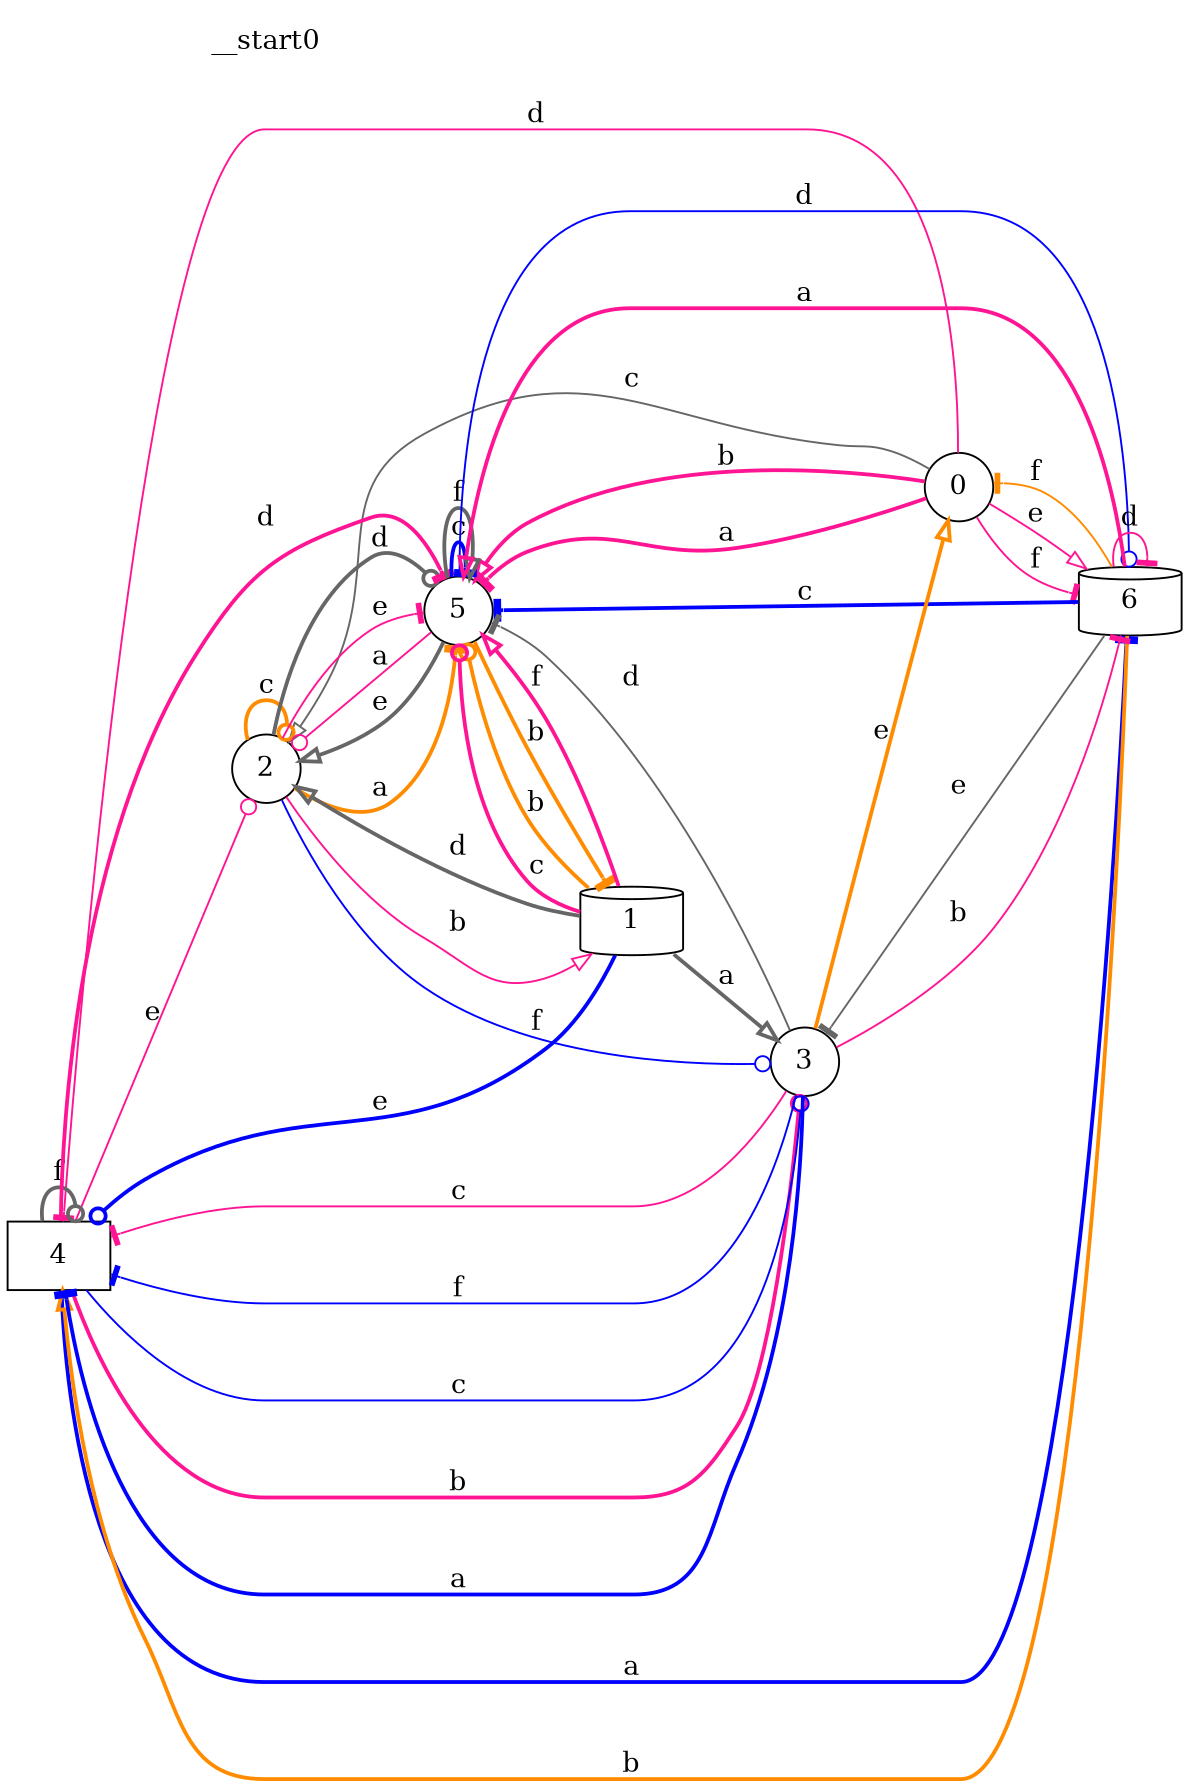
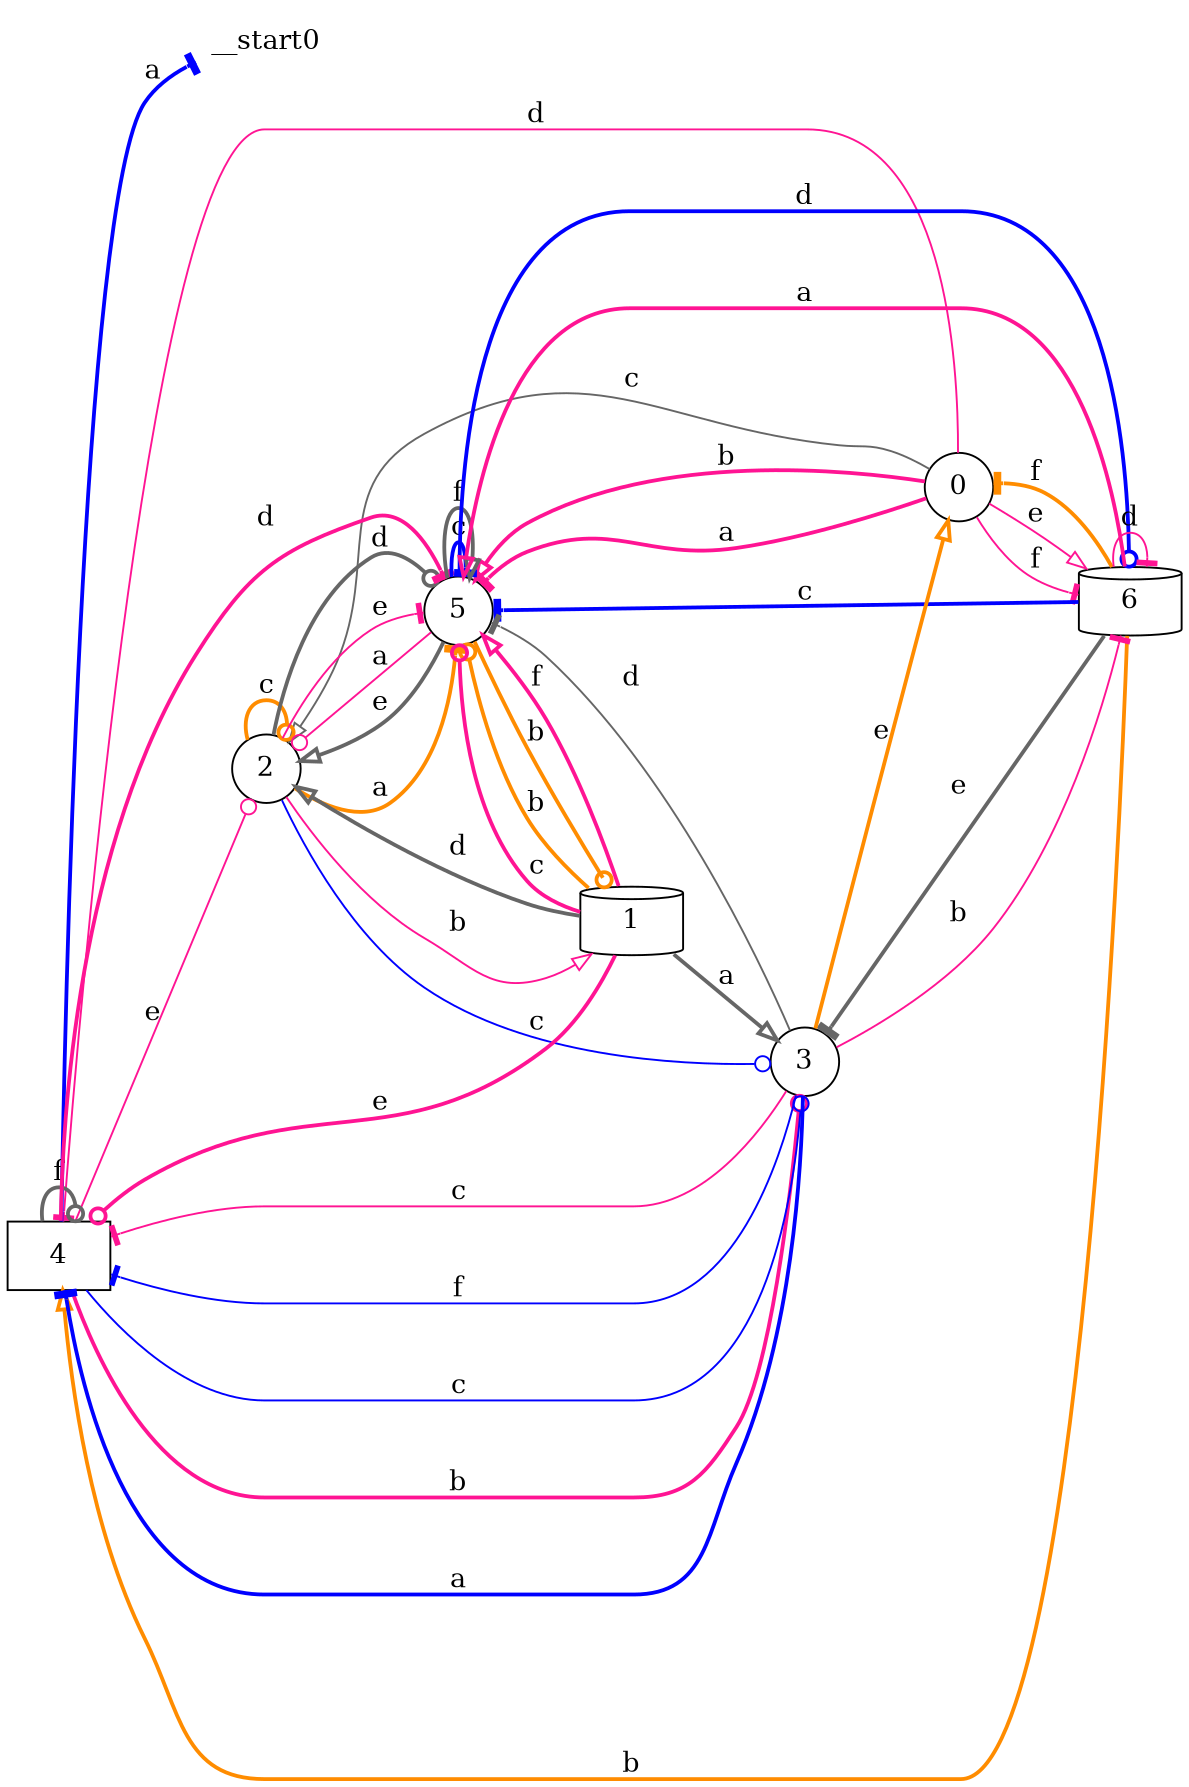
edge "5" -> "6": style solid -> bold
edge "6" -> "0": style solid -> bold
edge "5" -> "1": arrowhead tee -> odot
edge "6" -> "3": style solid -> bold
edge "2" -> "3": label "f" -> "c"
edge "1" -> "4": color blue -> deeppink
edge "4" -> "6": now "4" -> "__start0"
